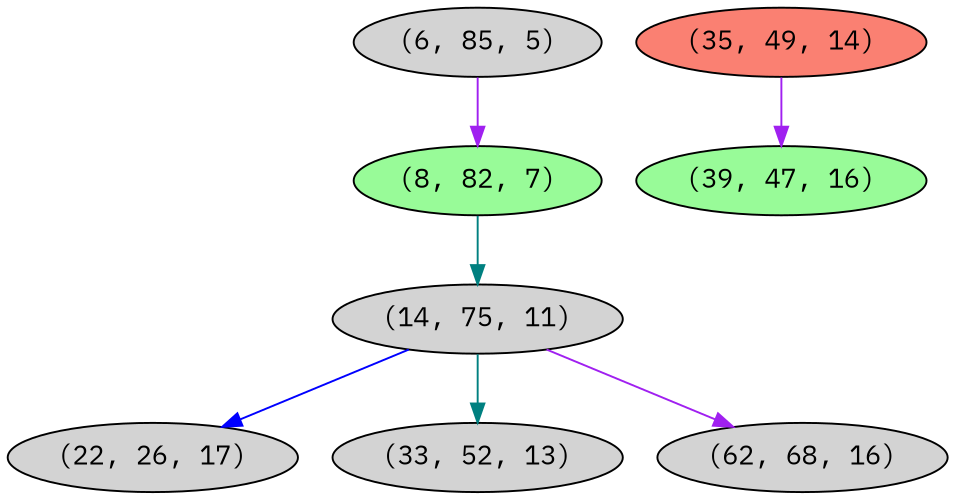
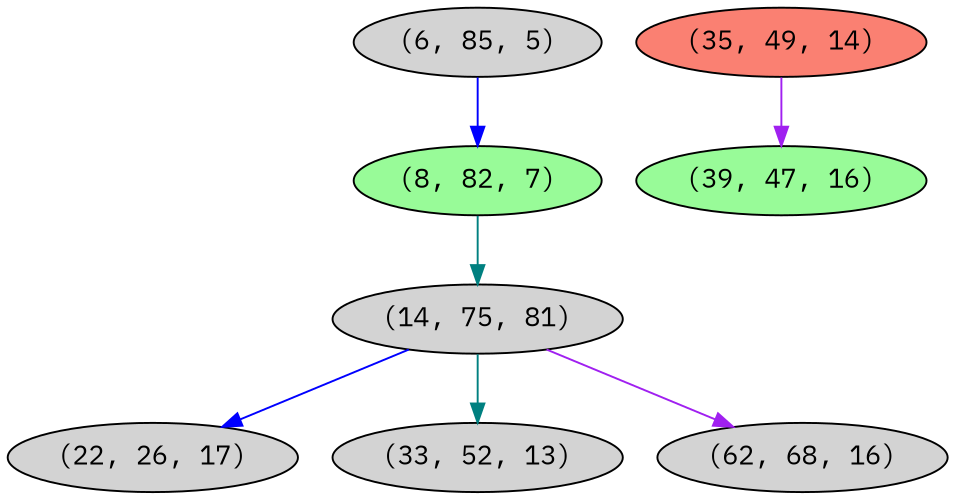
edge "(6, 85, 5)" -> "(8, 82, 7)": color purple -> blue
node "(14, 75, 11)": label "(14, 75, 11)" -> "(14, 75, 81)"
